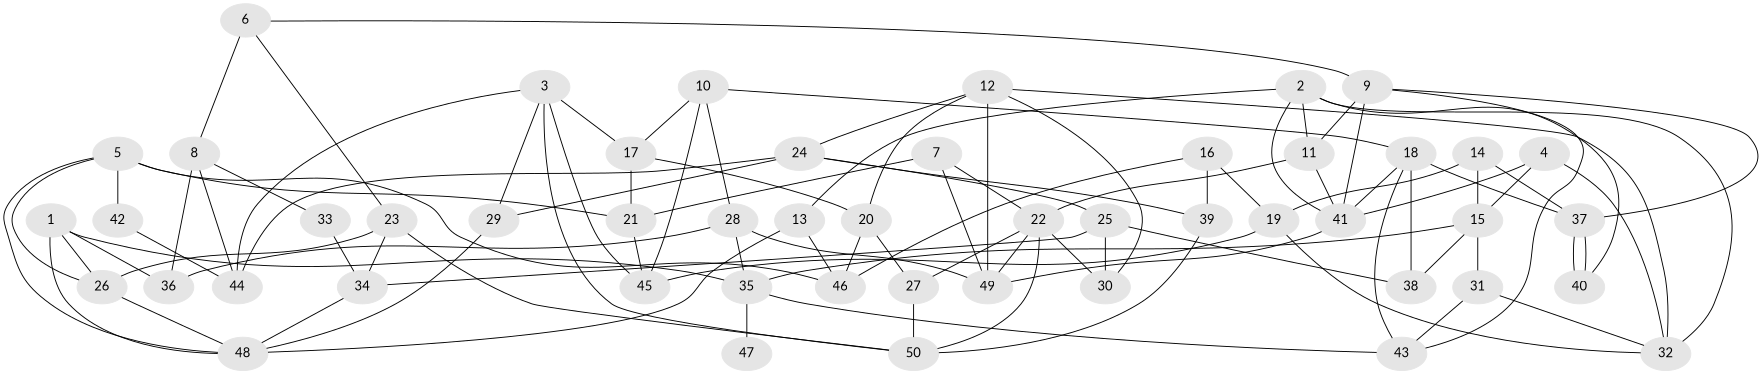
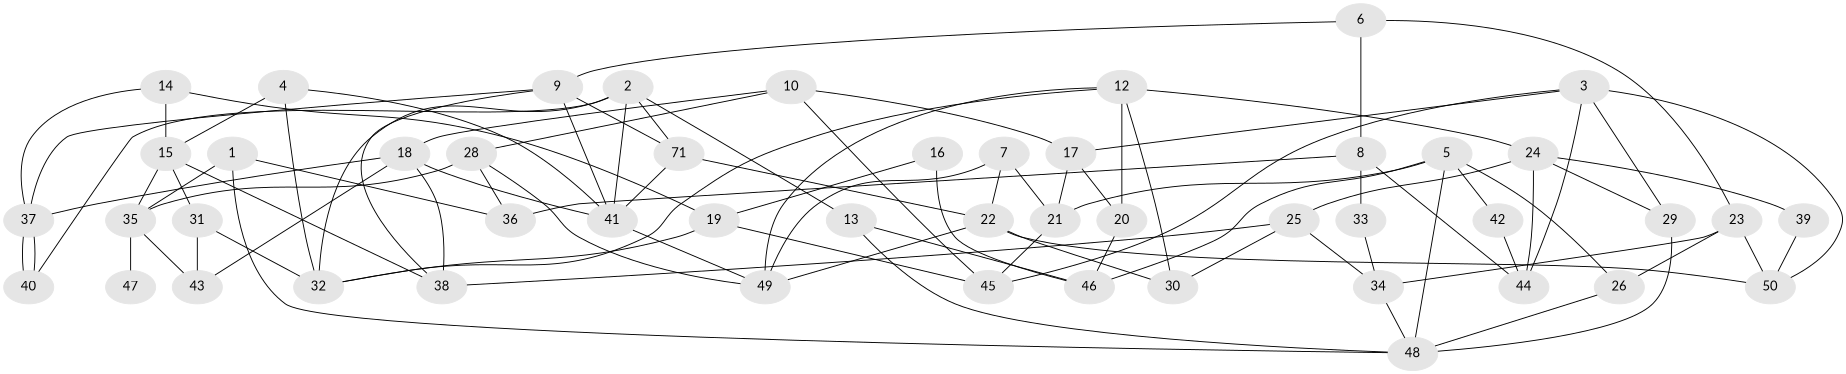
node "11": label "11" -> "71"
edge "9" -- "43": now "9" -- "38"
edge "16" -- "39": removed
edge "1" -- "26": removed
node "27": removed
